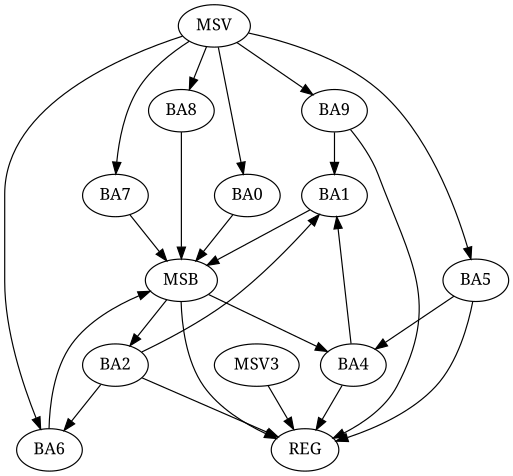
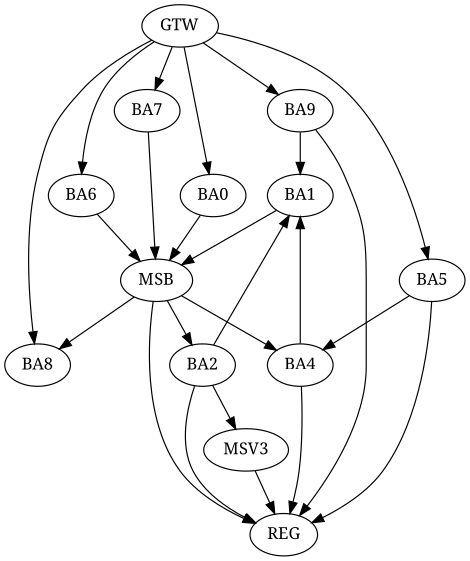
node "MSV": label "MSV" -> "GTW"
edge "BA8" -> "MSB": reversed
edge "BA2" -> "BA6": now "BA2" -> "MSV3"
